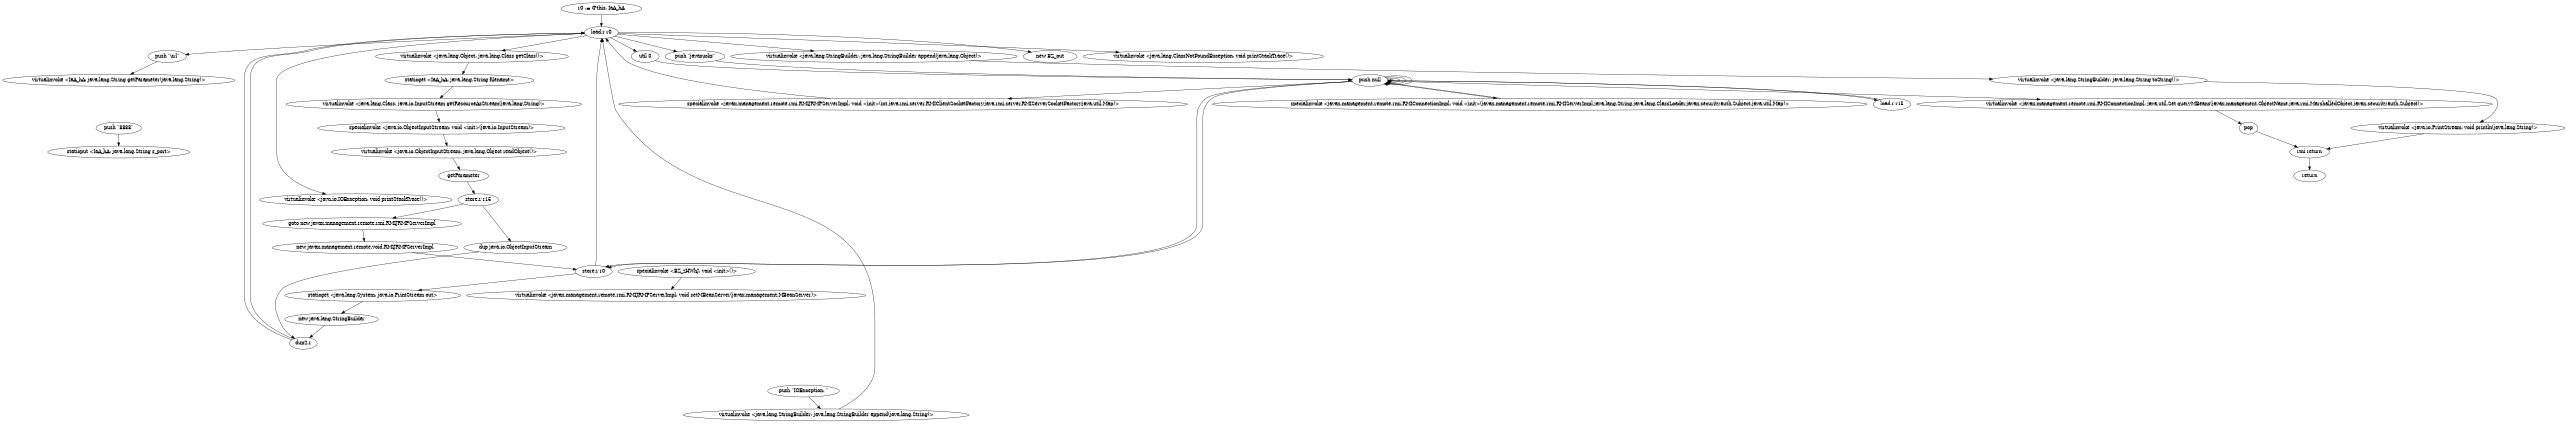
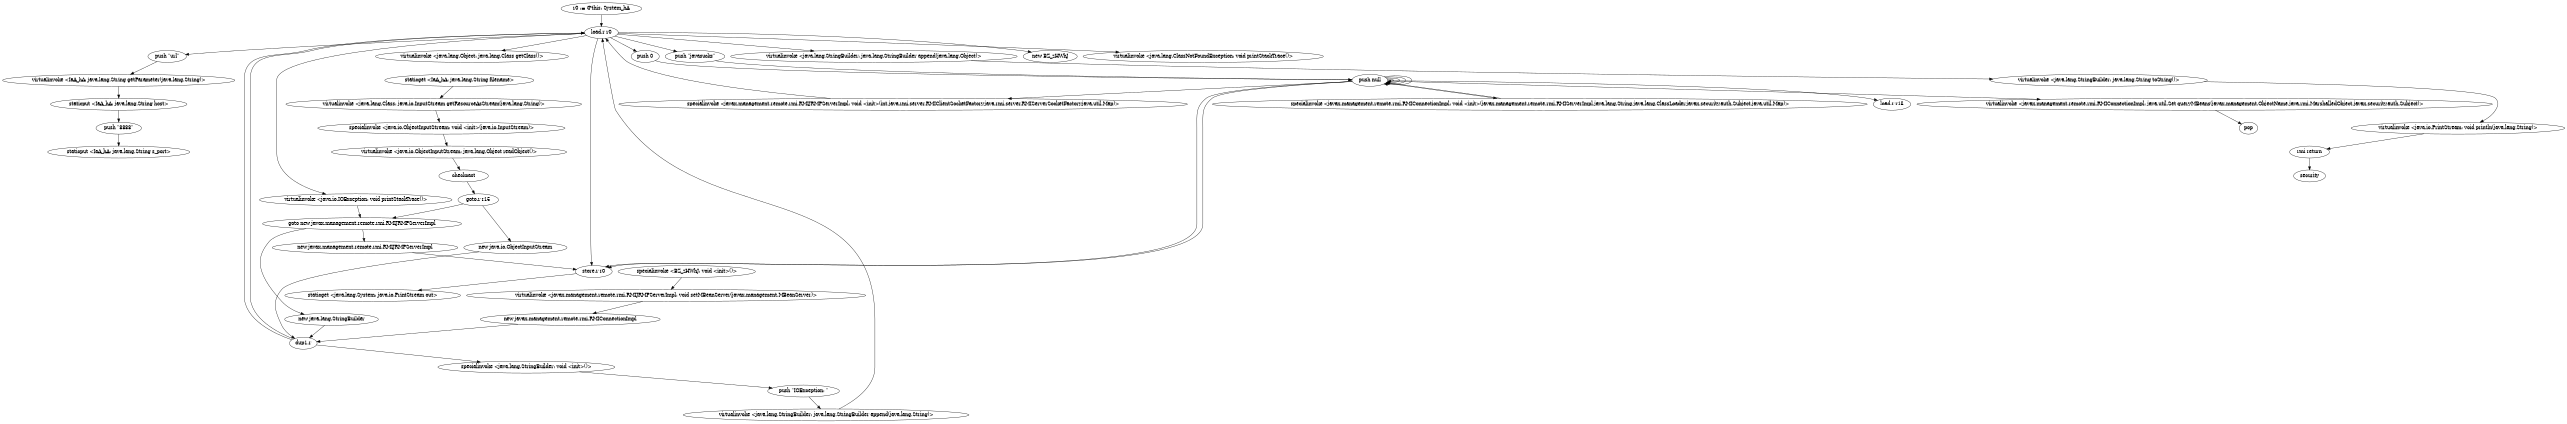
node "r0 := @this: IaA_hA": label "r0 := @this: IaA_hA" -> "r0 := @this: System_hA"
node "util 0": label "util 0" -> "push 0"
node "new BZ_out": label "new BZ_out" -> "new BZ_zHWhJ"
edge "virtualinvoke <java.lang.Object: java.lang.Class getClass()>" -> "staticget <IaA_hA: java.lang.String filename>": removed
edge "load.r r15" -> "push null": removed
node "staticput <IaA_hA: java.lang.String host>": added
edge "pop" -> "rmi return": removed
edge "store.r r0" -> "load.r r0": reversed
node "getParameter": label "getParameter" -> "checkcast"
node "return": label "return" -> "security"
node "store.r r15": label "store.r r15" -> "goto.r r15"
edge "virtualinvoke <java.io.IOException: void printStackTrace()>" -> "goto new javax.management.remote.rmi.RMIJRMPServerImpl": added
node "new javax.management.remote.void.RMIJRMPServerImpl": label "new javax.management.remote.void.RMIJRMPServerImpl" -> "new javax.management.remote.rmi.RMIJRMPServerImpl"
node "dup java.io.ObjectInputStream": label "dup java.io.ObjectInputStream" -> "new java.io.ObjectInputStream"
edge "staticget <java.lang.System: java.io.PrintStream out>" -> "new java.lang.StringBuilder": now "goto new javax.management.remote.rmi.RMIJRMPServerImpl" -> "new java.lang.StringBuilder"
node "new javax.management.remote.rmi.RMIConnectionImpl": added
node "dup2.r": label "dup2.r" -> "dup1.r"
node "specialinvoke <java.lang.StringBuilder: void <init>()>": added
